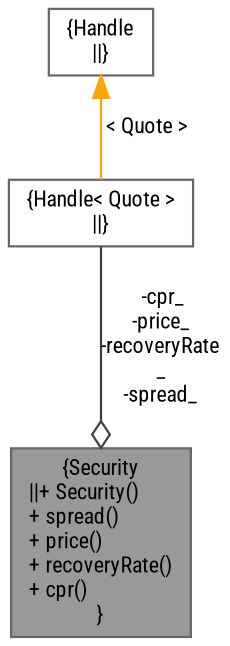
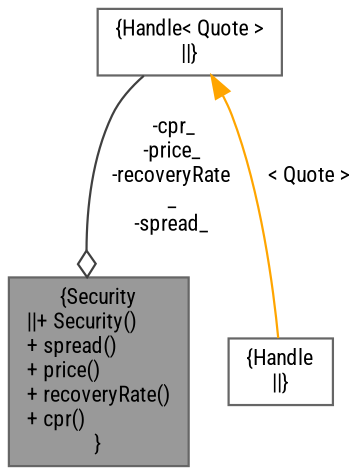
edge "{Handle< Quote > ||}" -> "{Handle ||}": reversed
